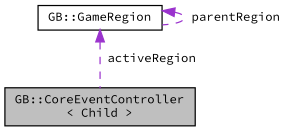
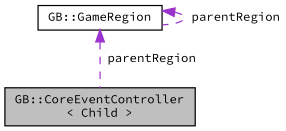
edge "GB::CoreEventController < Child >" -> "GB::GameRegion": label " activeRegion" -> " parentRegion"
